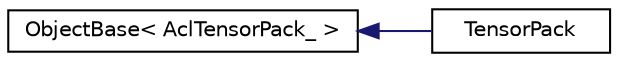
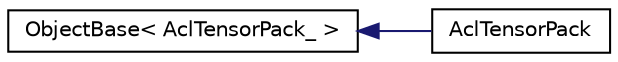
node "TensorPack": label "TensorPack" -> "AclTensorPack"
